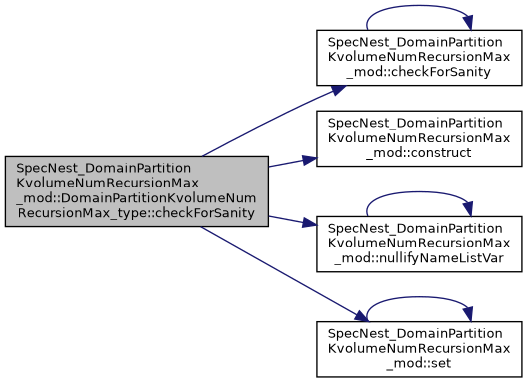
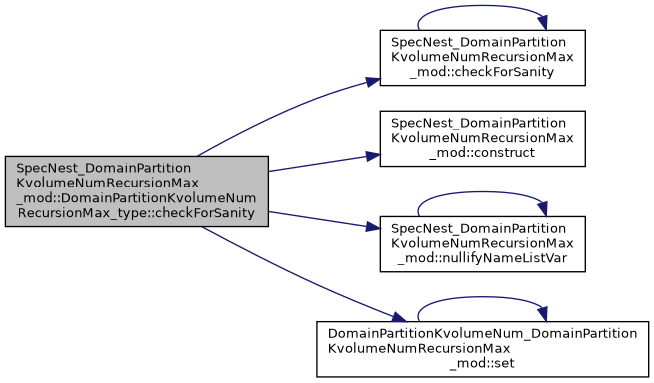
node "SpecNest_DomainPartition KvolumeNumRecursionMax _mod::set": label "SpecNest_DomainPartition KvolumeNumRecursionMax _mod::set" -> "DomainPartitionKvolumeNum_DomainPartition KvolumeNumRecursionMax _mod::set"
